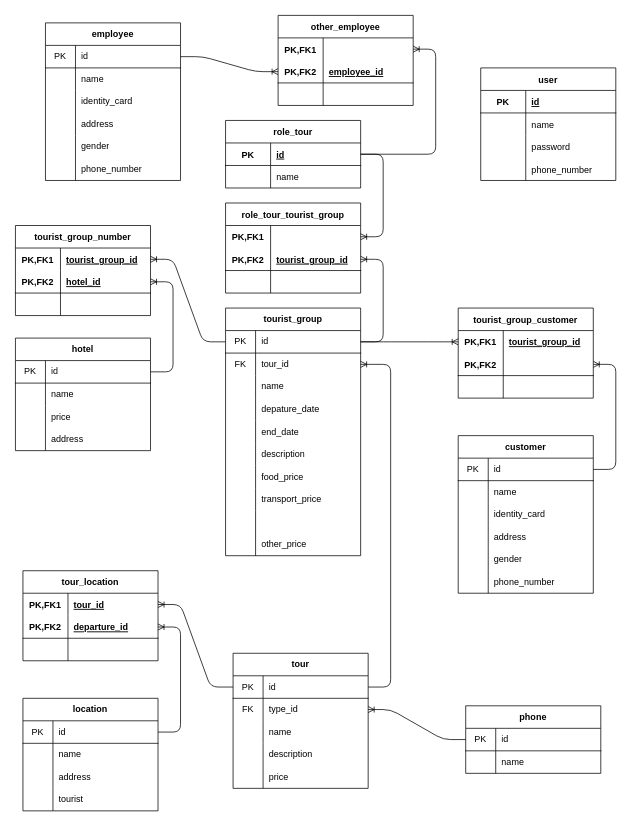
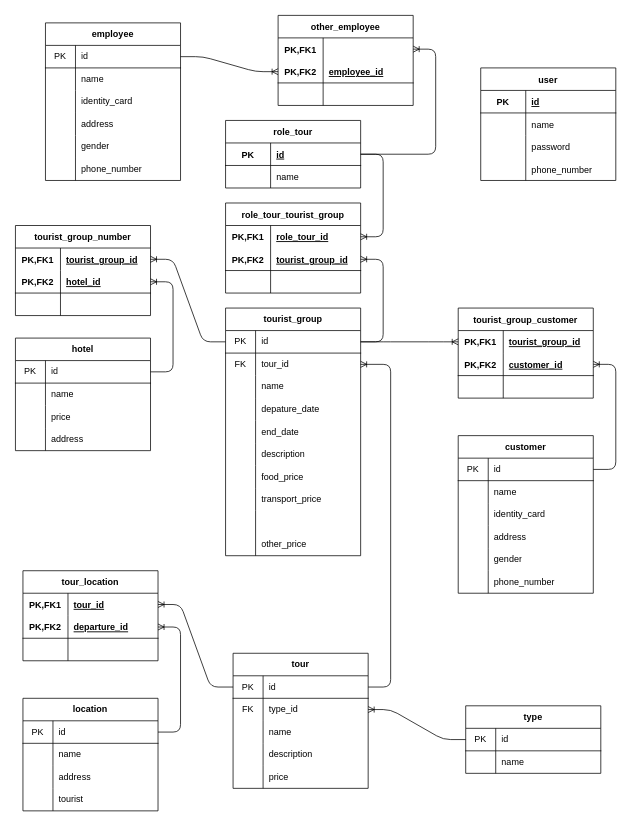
node "role_tour_id": added
node "customer_id": added
node "phone": label "phone" -> "type"
